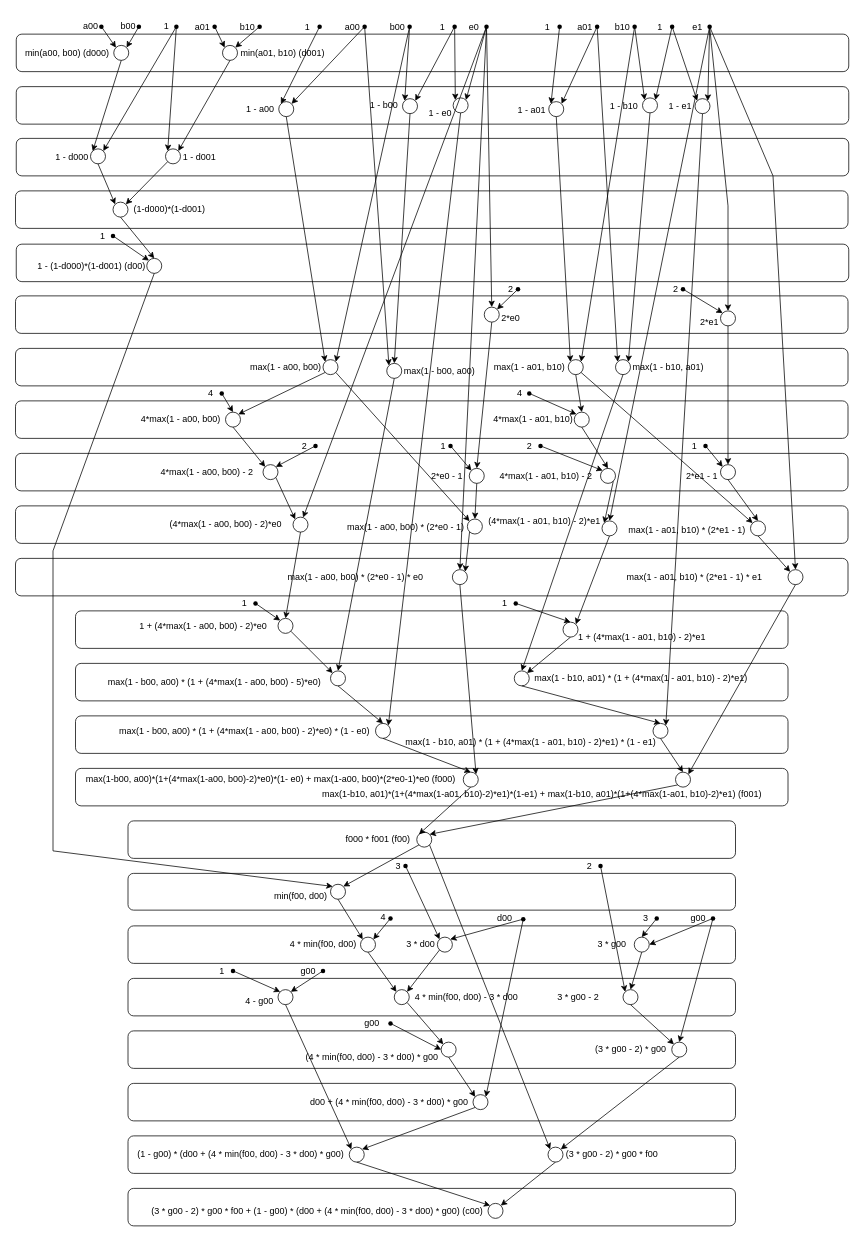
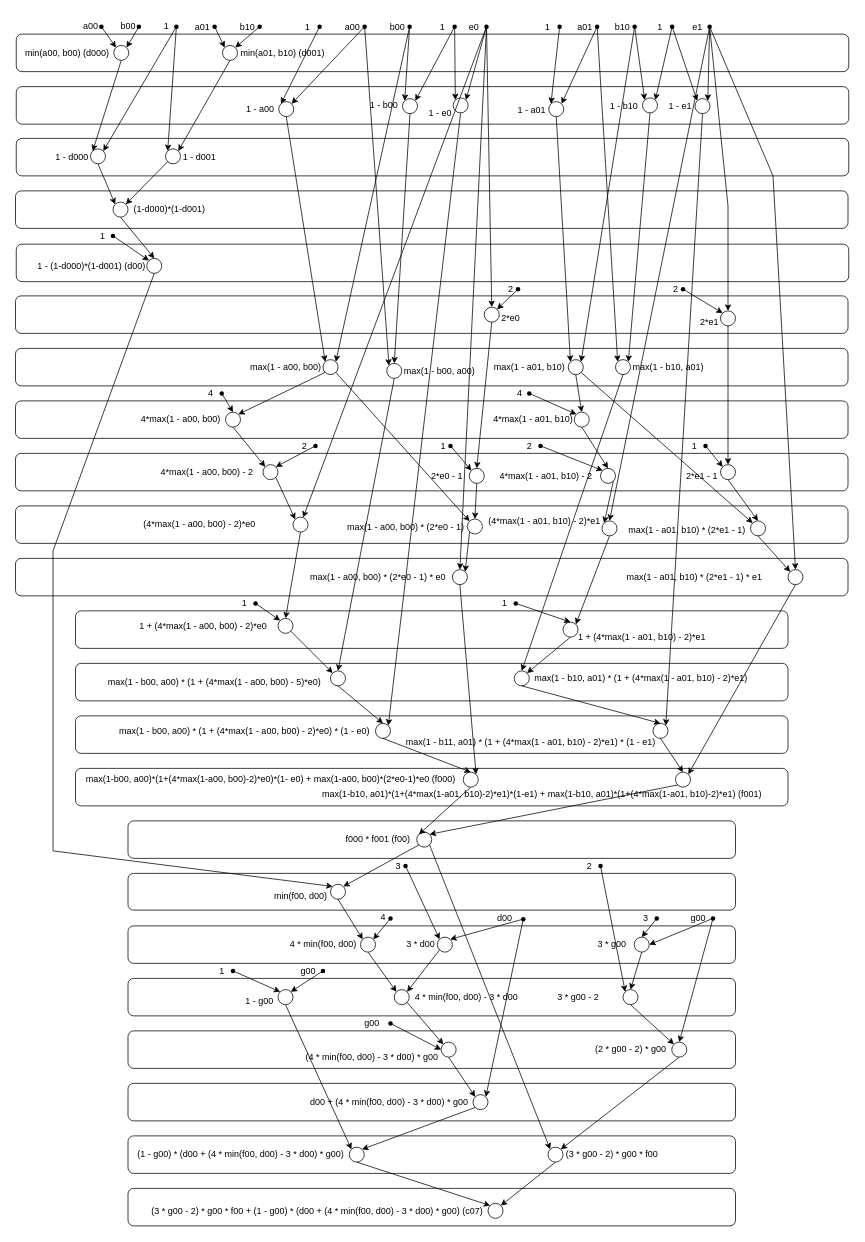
node "(4*max(1 - a00, b00) - 2)*e0": moved (225, 525) -> (199, 525)
node "max(1 - a00, b00) * (2*e0 - 1) * e0": moved (355, 577) -> (377, 577)
node "max(1 - b10, a01) * (1 + (4*max(1 - a01, b10) - 2)*e1) * (1 - e1)": label "max(1 - b10, a01) * (1 + (4*max(1 - a01, b10) - 2)*e1) * (1 - e1)" -> "max(1 - b11, a01) * (1 + (4*max(1 - a01, b10) - 2)*e1) * (1 - e1)"
node "4 - g00": label "4 - g00" -> "1 - g00"
node "(3 * g00 - 2) * g00": label "(3 * g00 - 2) * g00" -> "(2 * g00 - 2) * g00"
node "(3 * g00 - 2) * g00 * f00 + (1 - g00) * (d00 + (4 * min(f00, d00) - 3 * d00) * g00) (c00)": label "(3 * g00 - 2) * g00 * f00 + (1 - g00) * (d00 + (4 * min(f00, d00) - 3 * d00) * g00) (c00)" -> "(3 * g00 - 2) * g00 * f00 + (1 - g00) * (d00 + (4 * min(f00, d00) - 3 * d00) * g00) (c07)"
